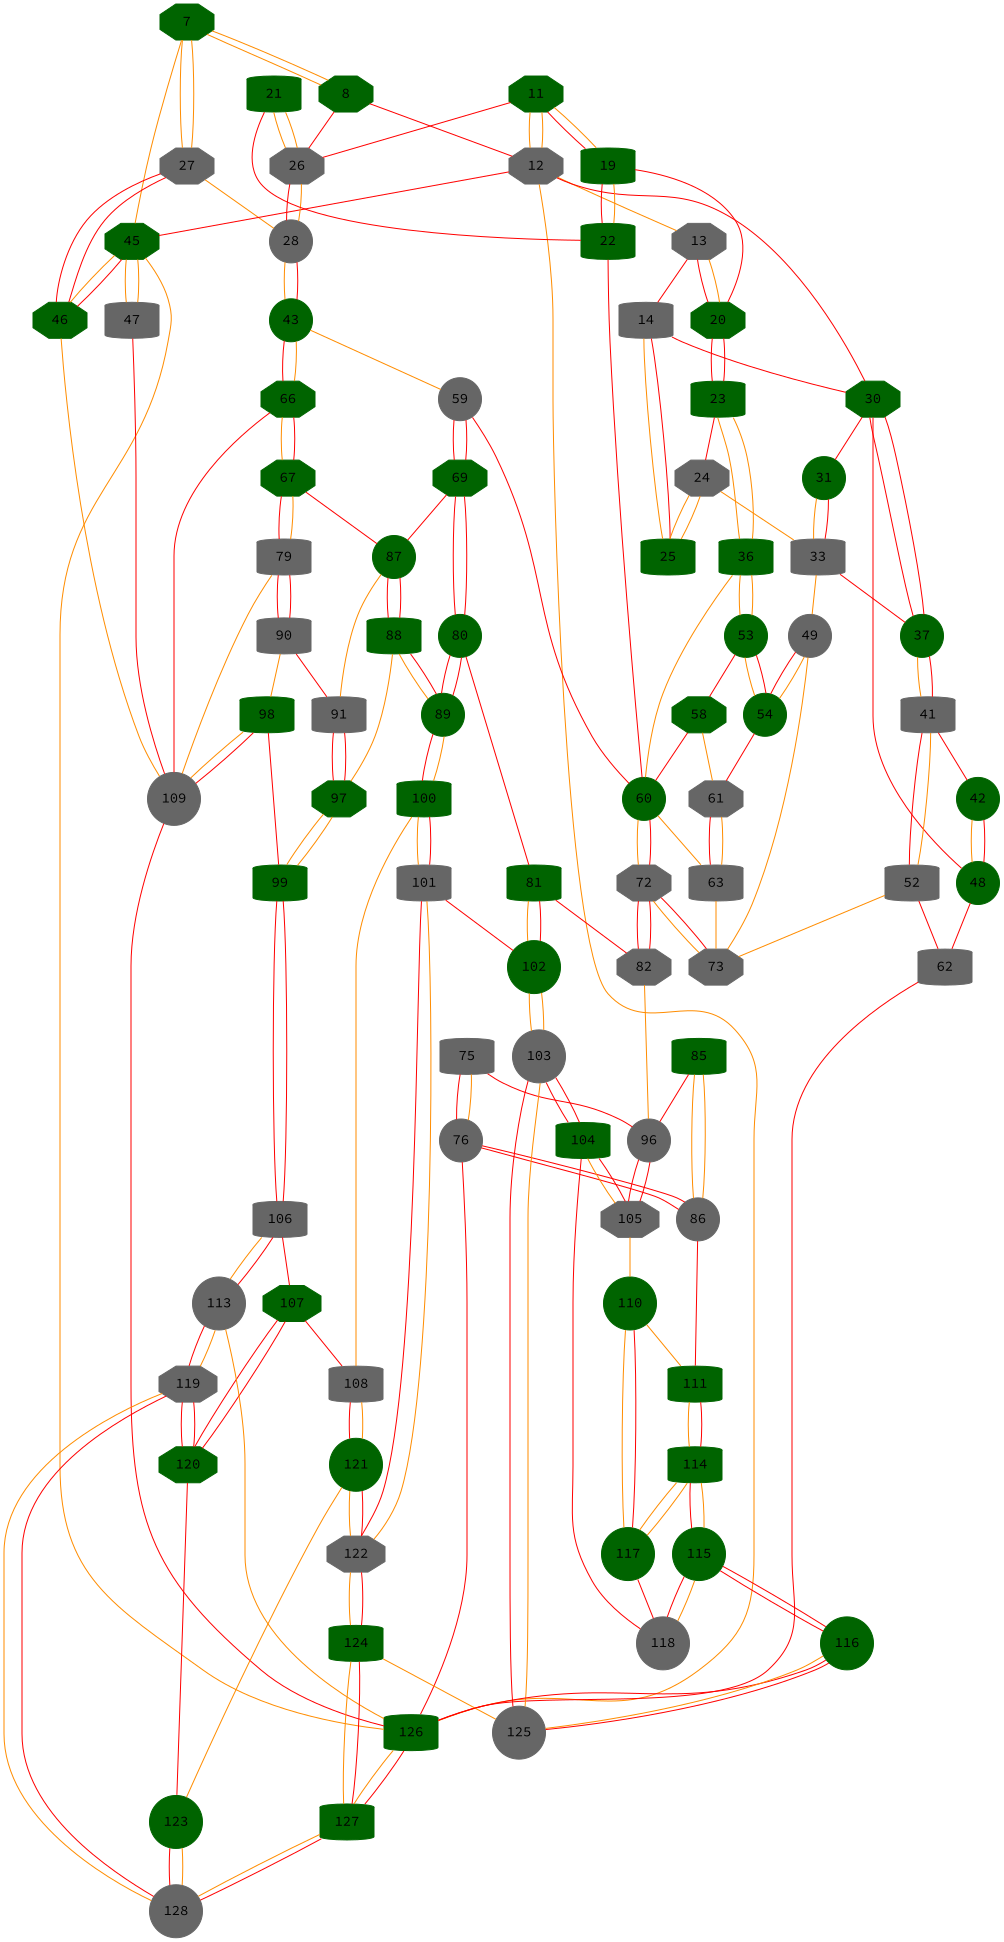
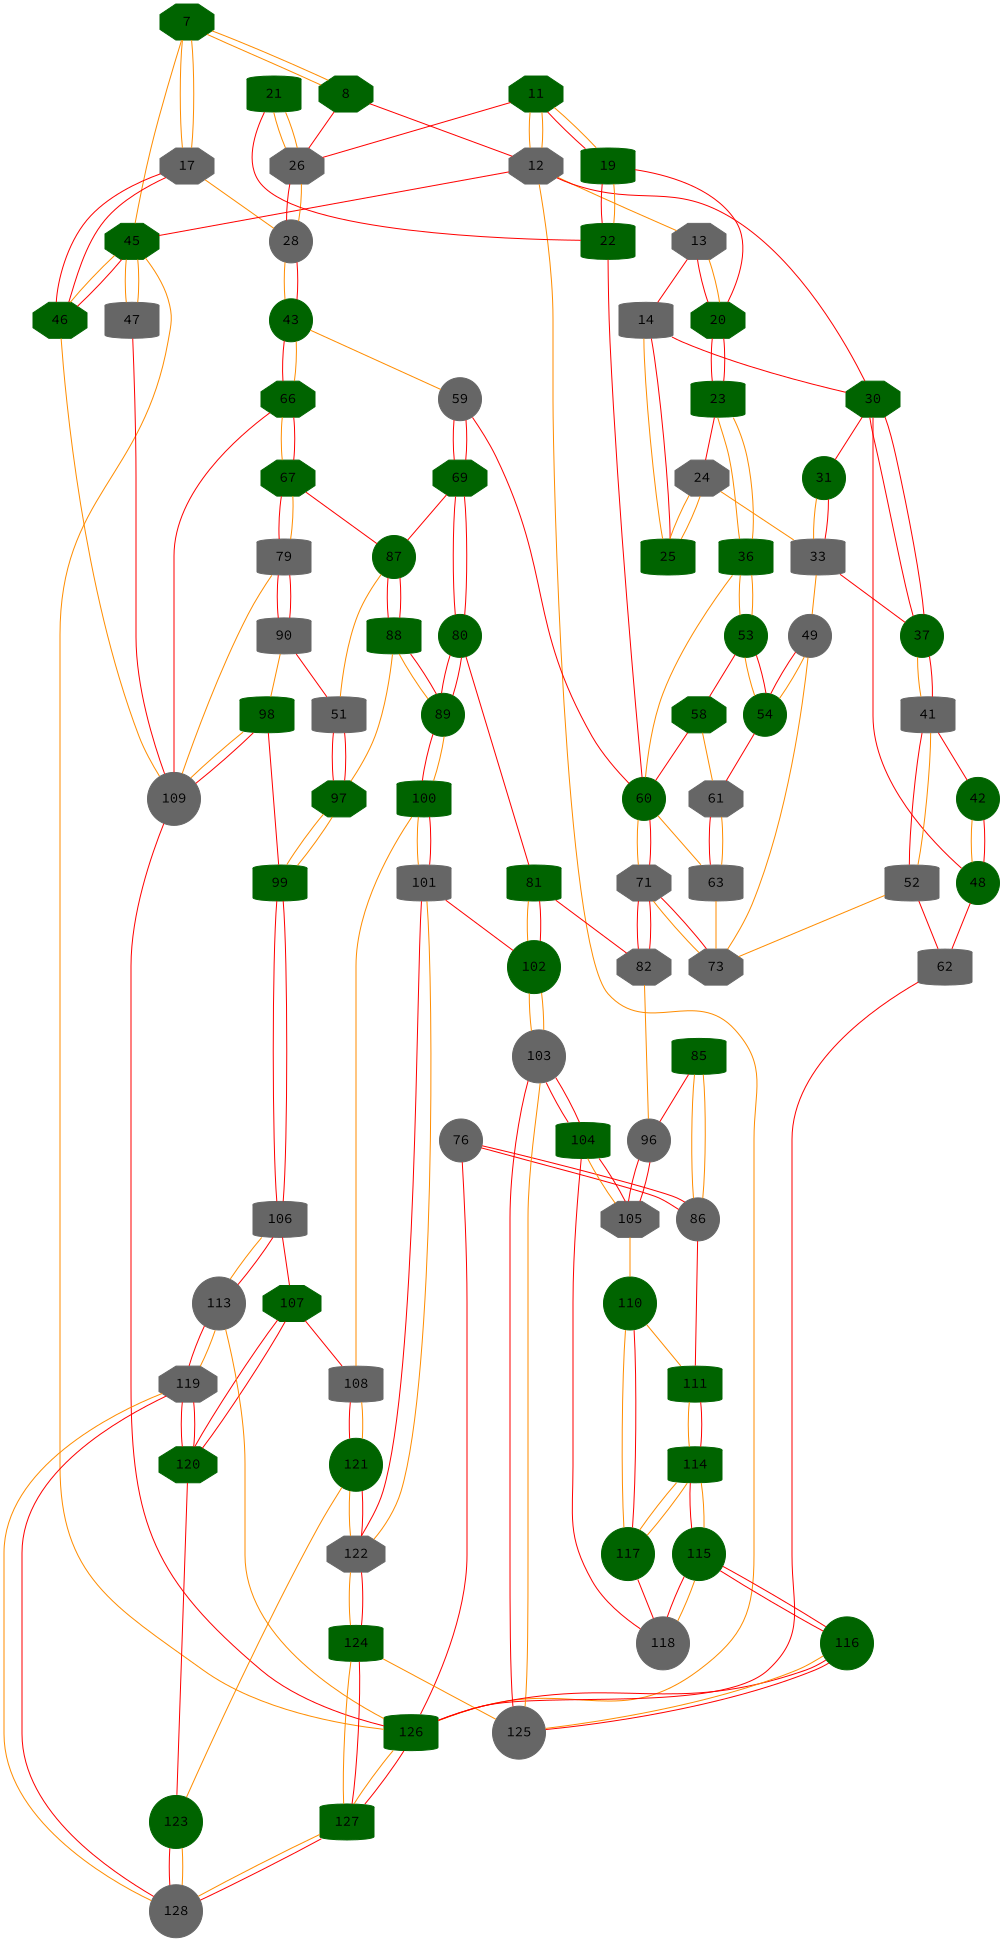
node "27": label "27" -> "17"
node "91": label "91" -> "51"
node "72": label "72" -> "71"
node "75": removed
